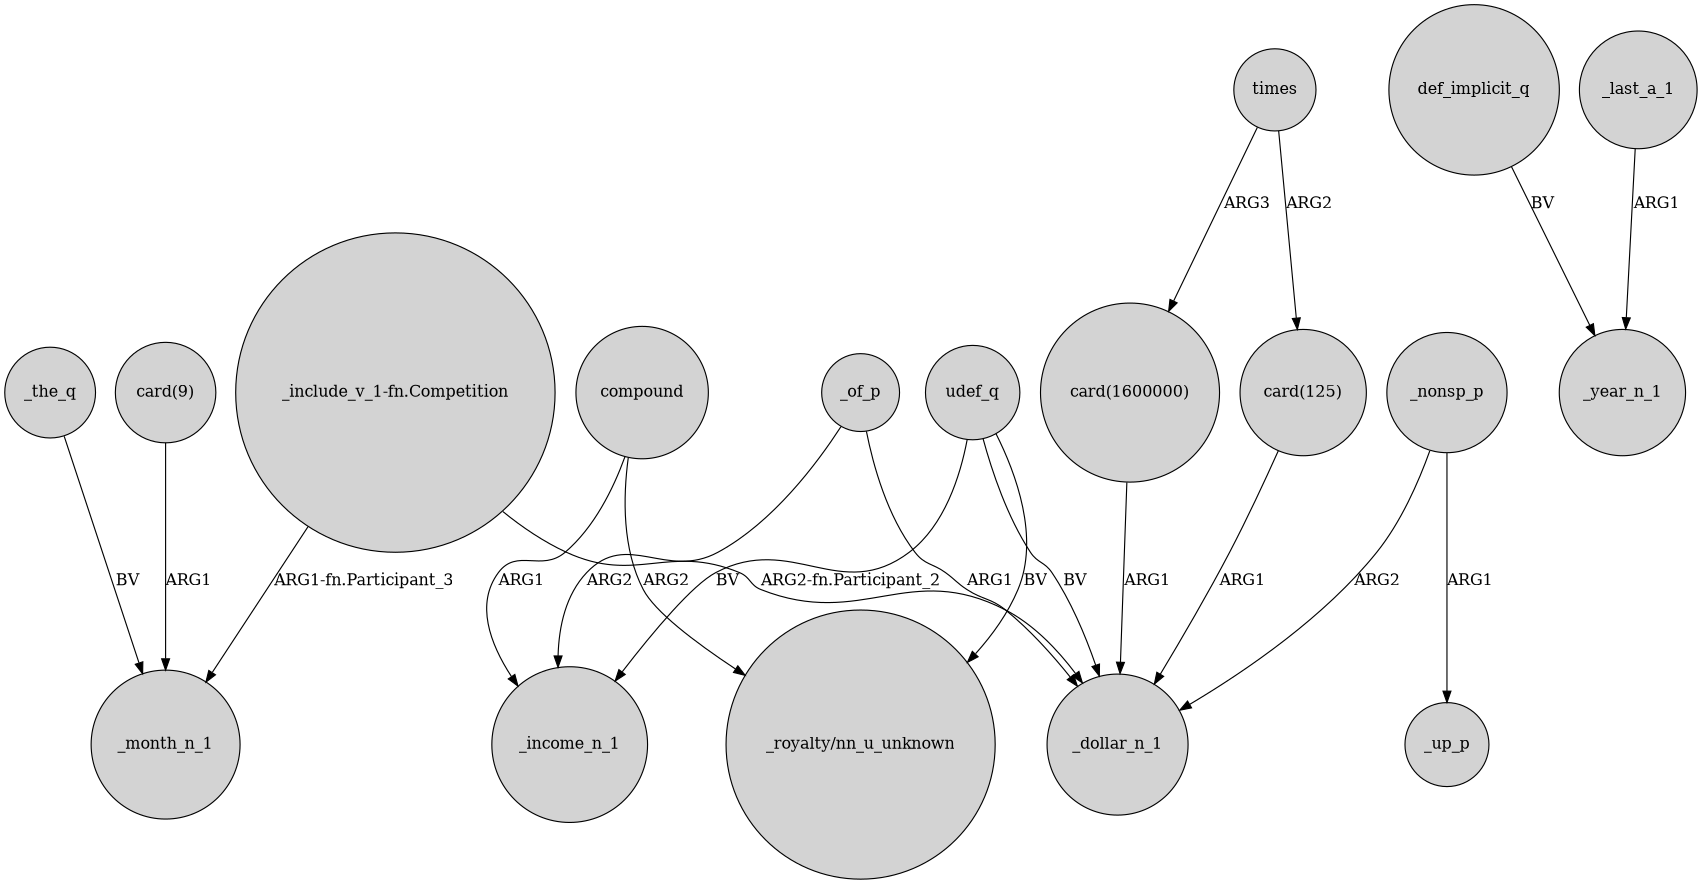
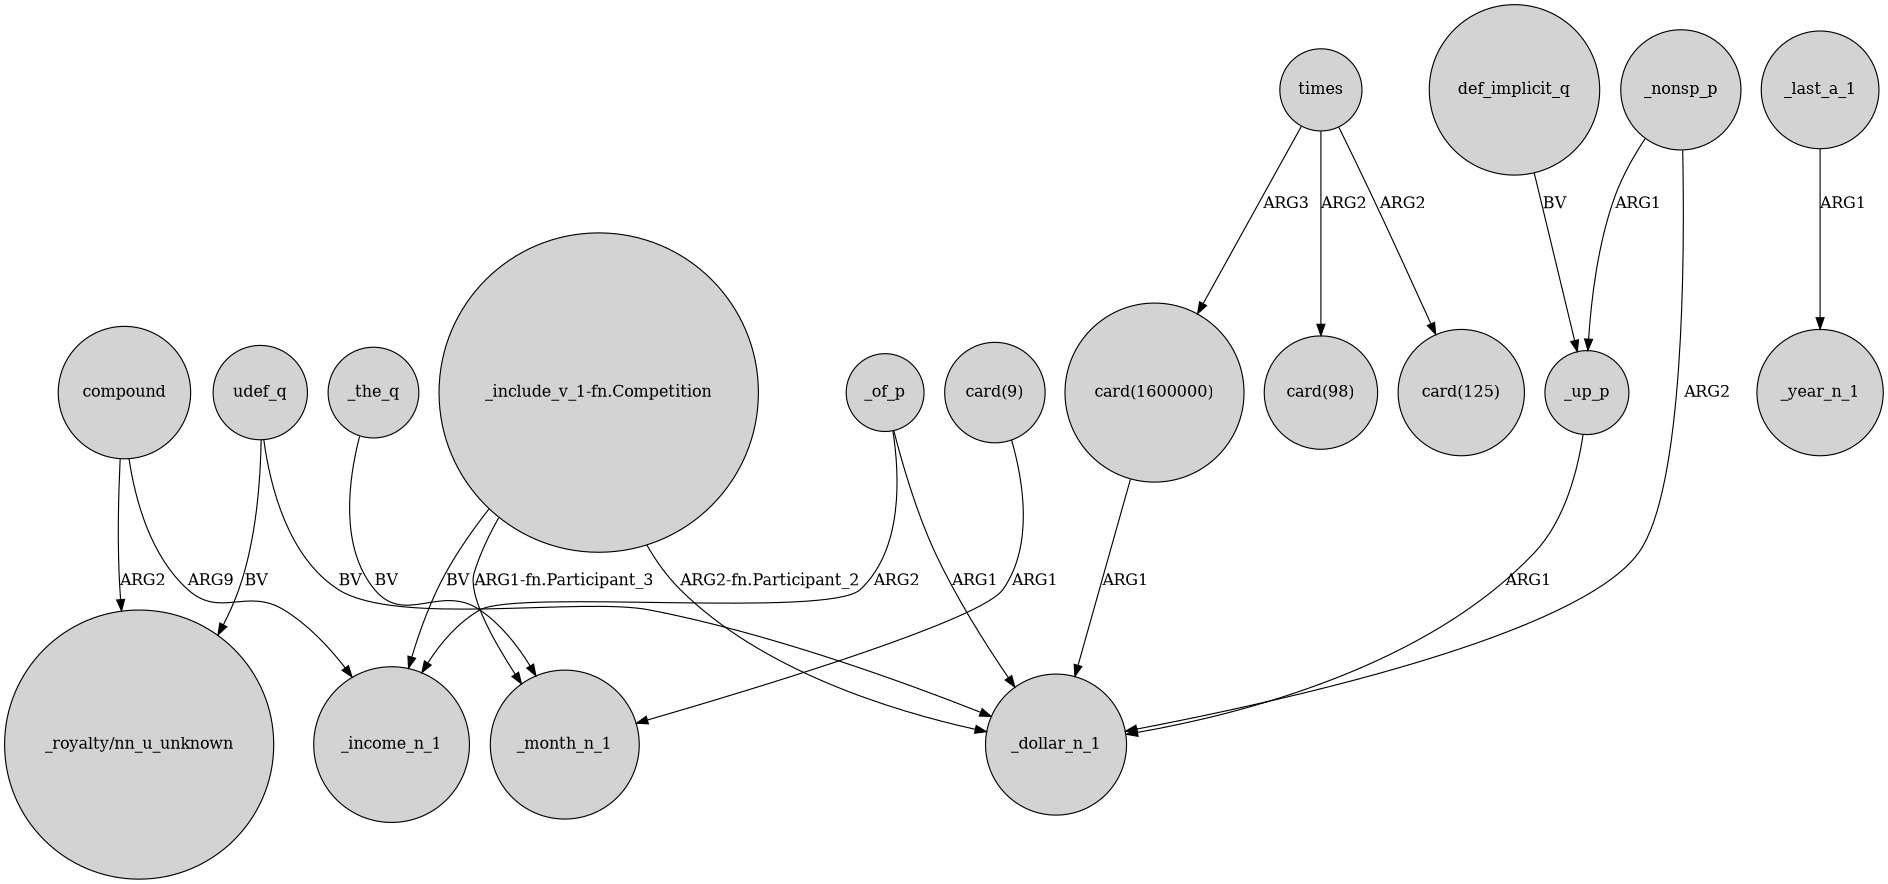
edge "def_implicit_q" -> "_year_n_1": now "def_implicit_q" -> "_up_p"
node "card(98)": added
edge "card(125)" -> "_dollar_n_1": now "_up_p" -> "_dollar_n_1"
edge "udef_q" -> "_income_n_1": now "_include_v_1-fn.Competition" -> "_income_n_1"
edge "compound" -> "_income_n_1": label "ARG1" -> "ARG9"
